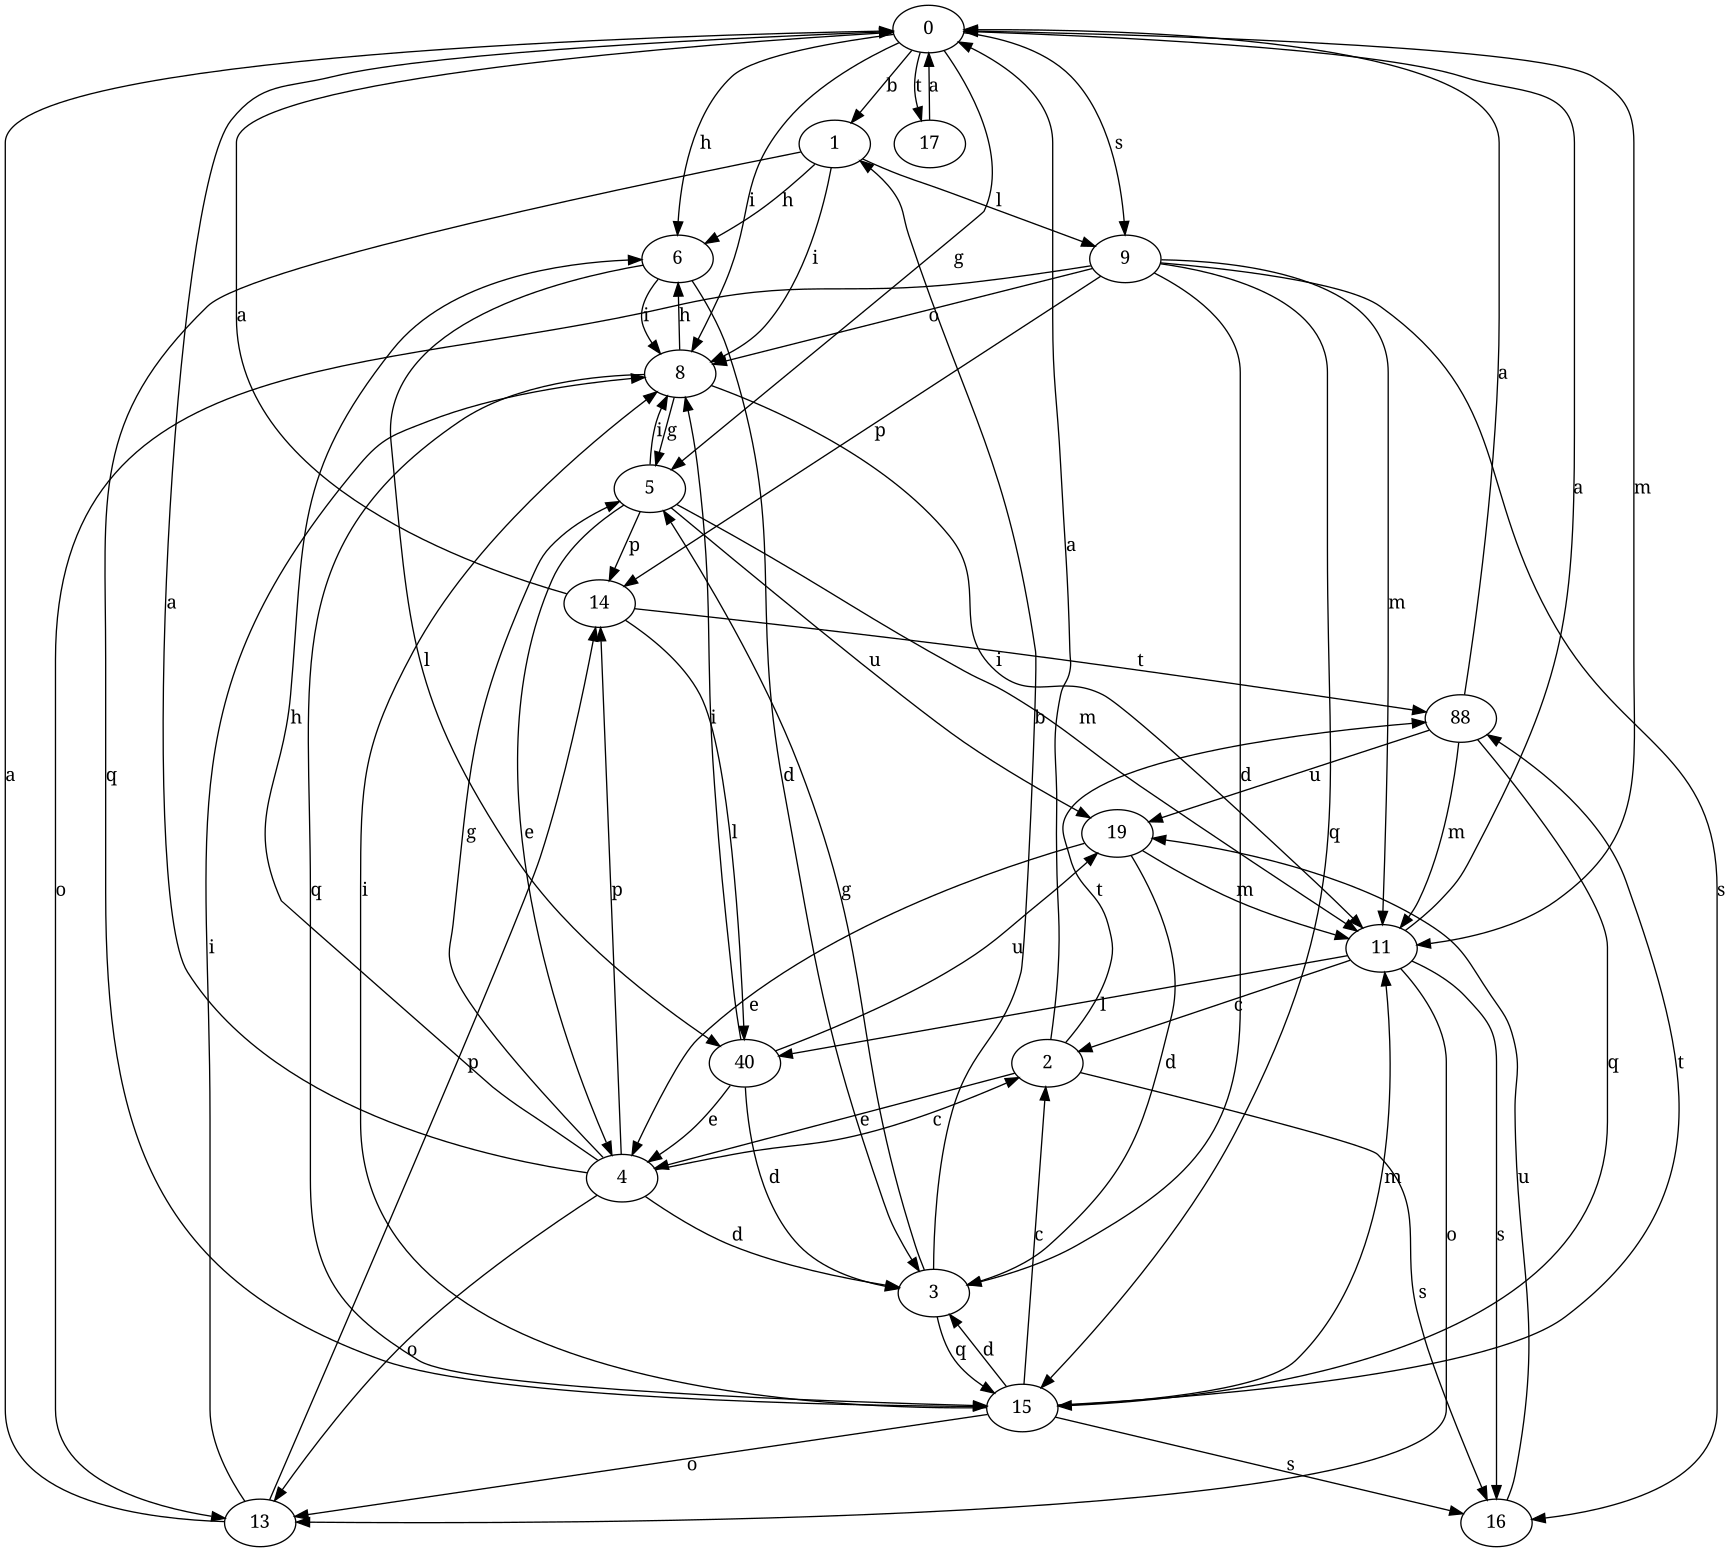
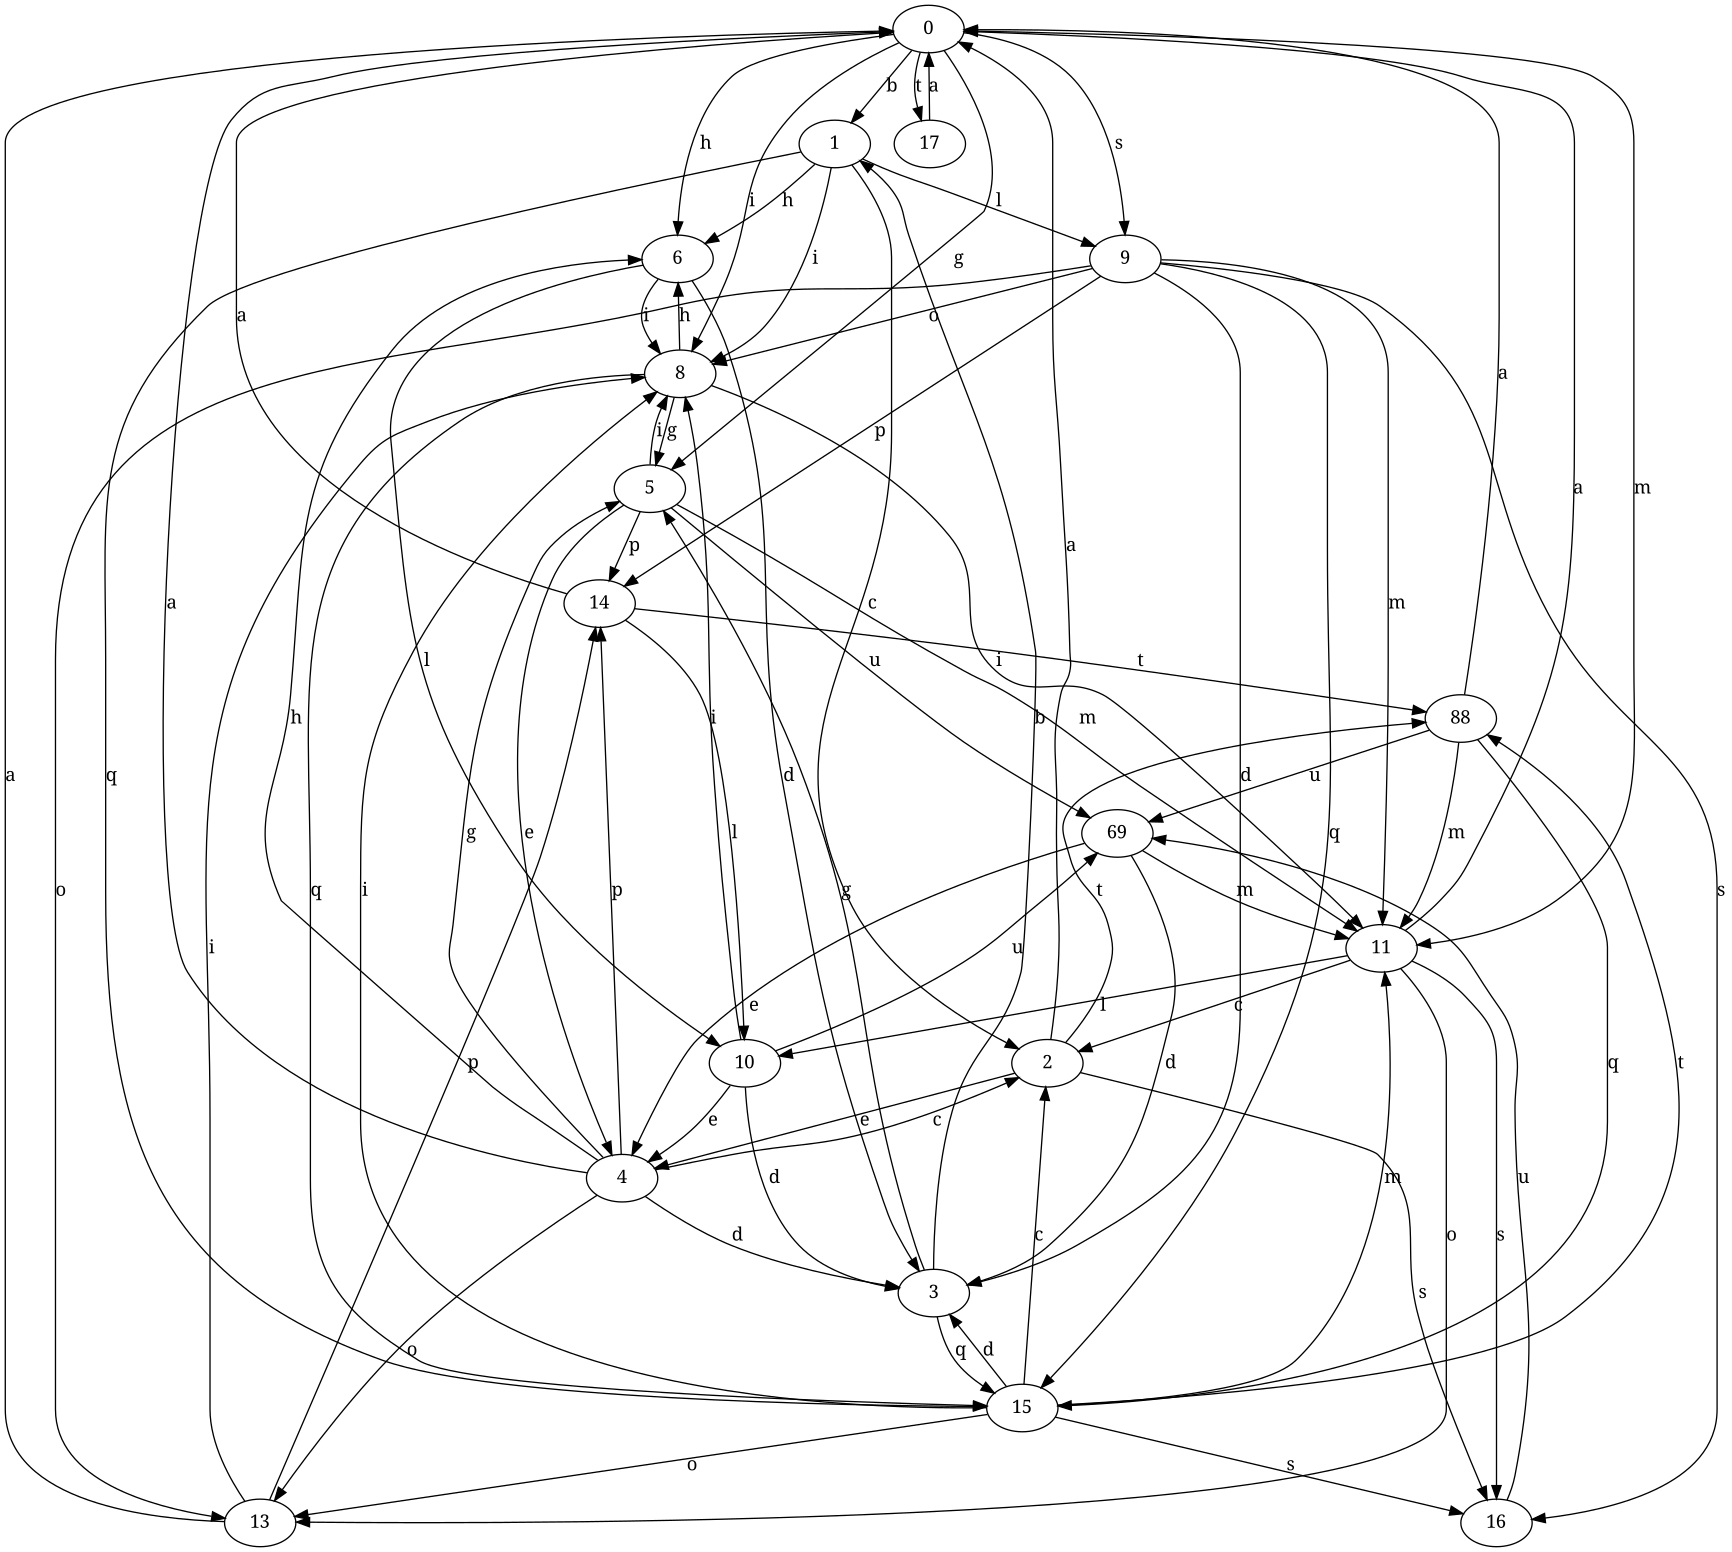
edge "1" -> "2": added, label "c"
node "19": label "19" -> "69"
node "40": label "40" -> "10"
